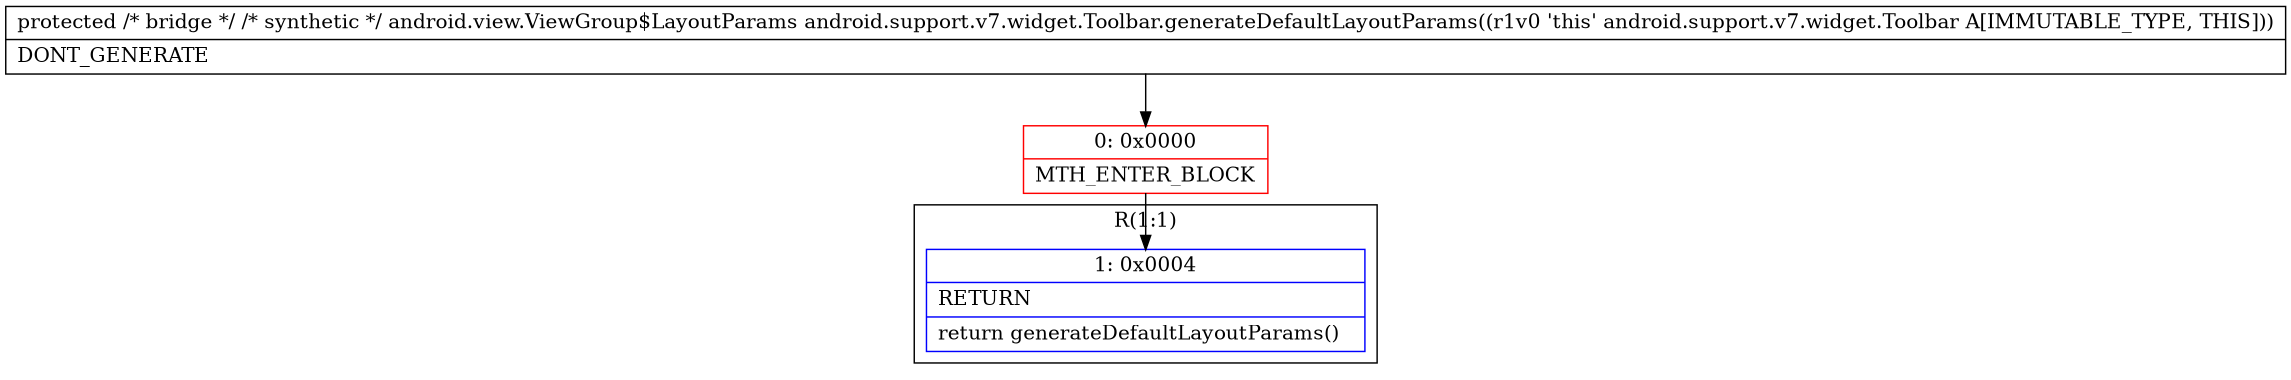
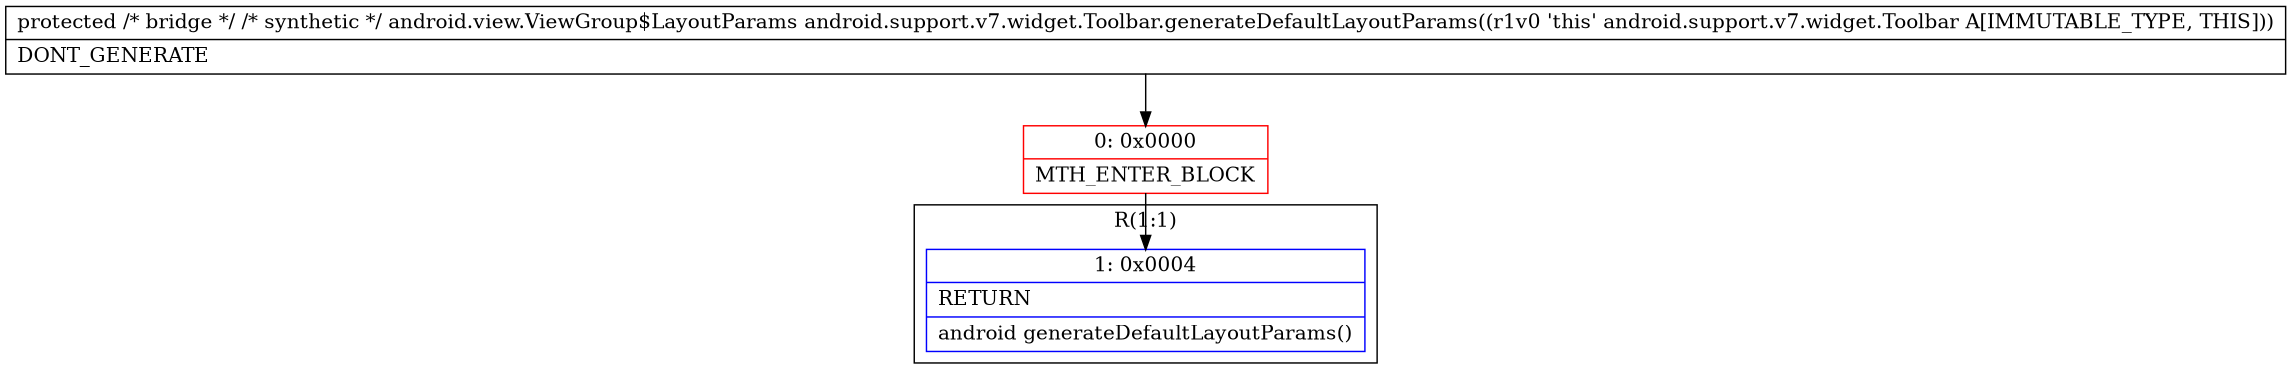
node "1: 0x0004": text "return generateDefaultLayoutParams()" -> "android generateDefaultLayoutParams()"
